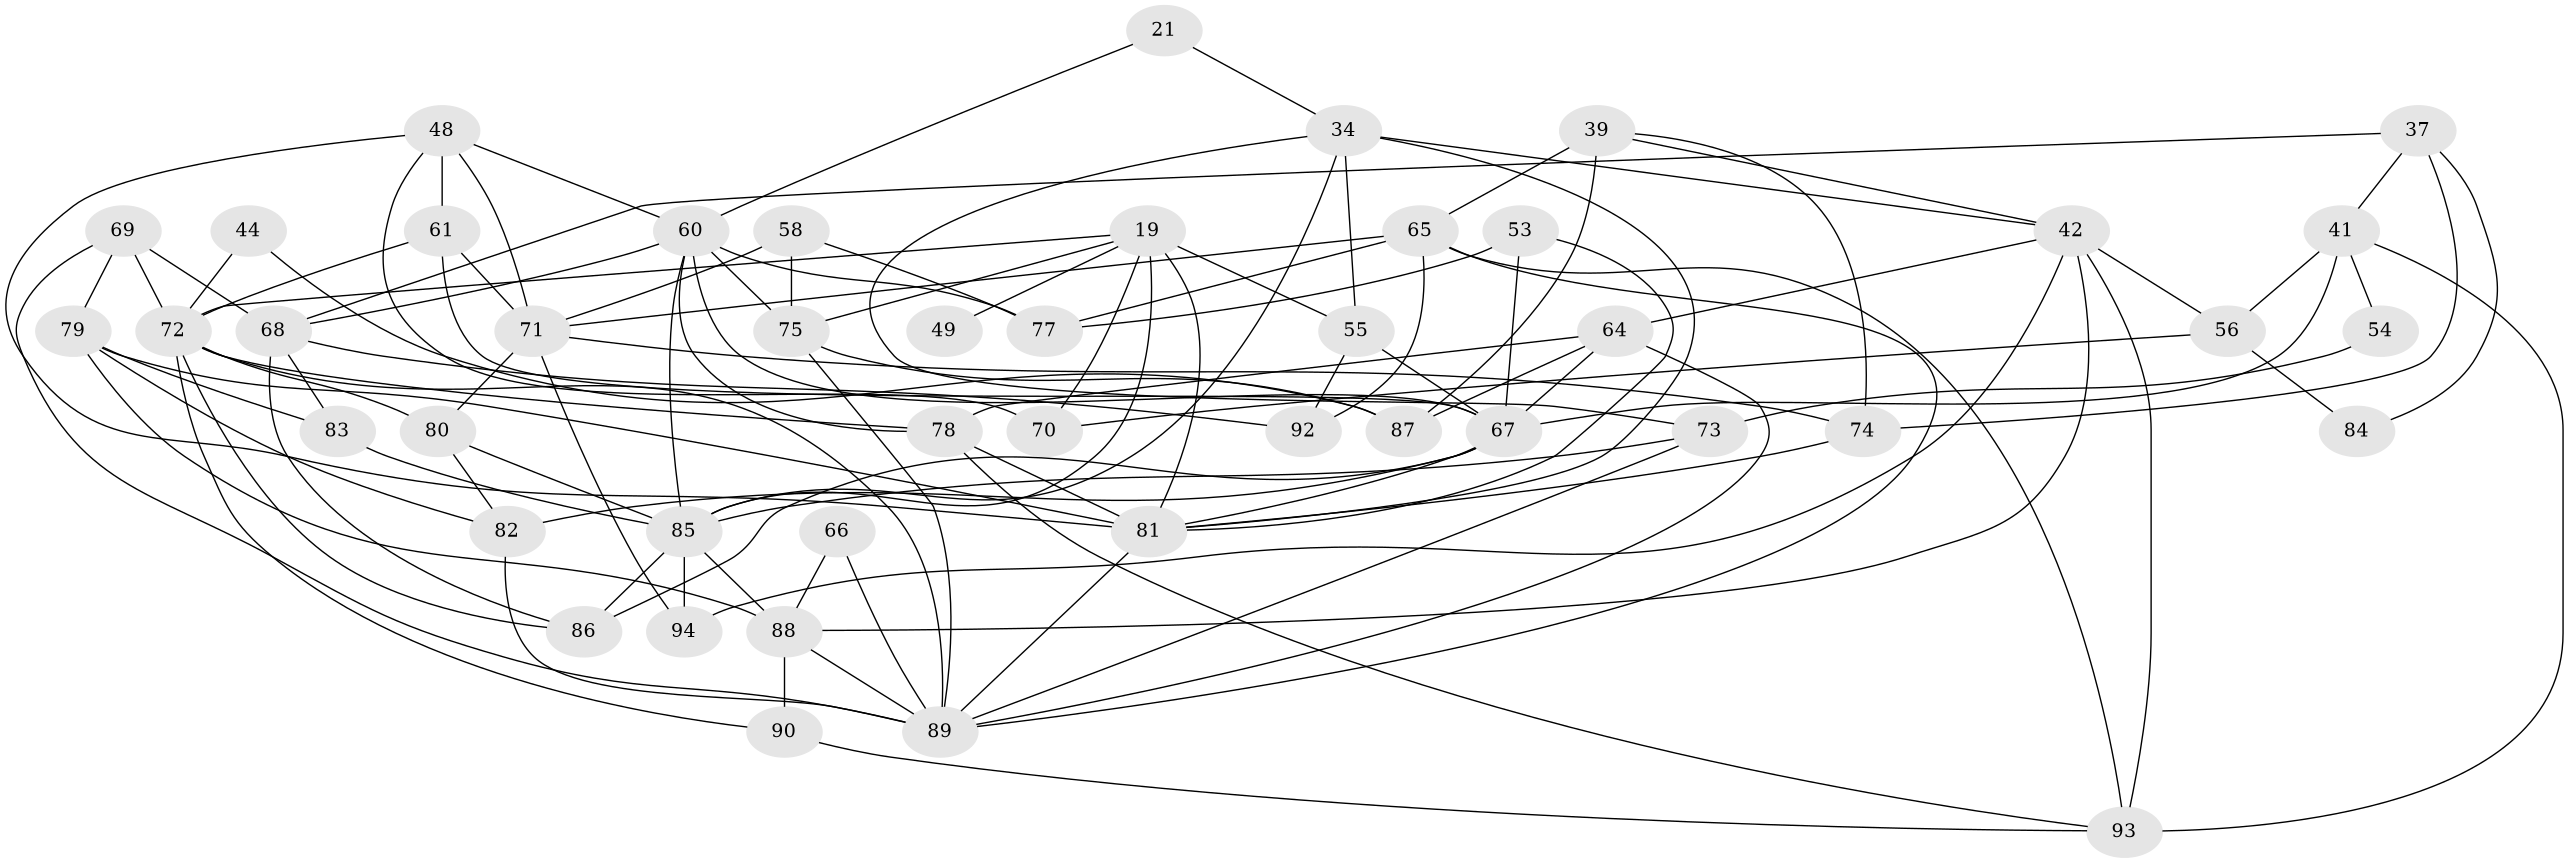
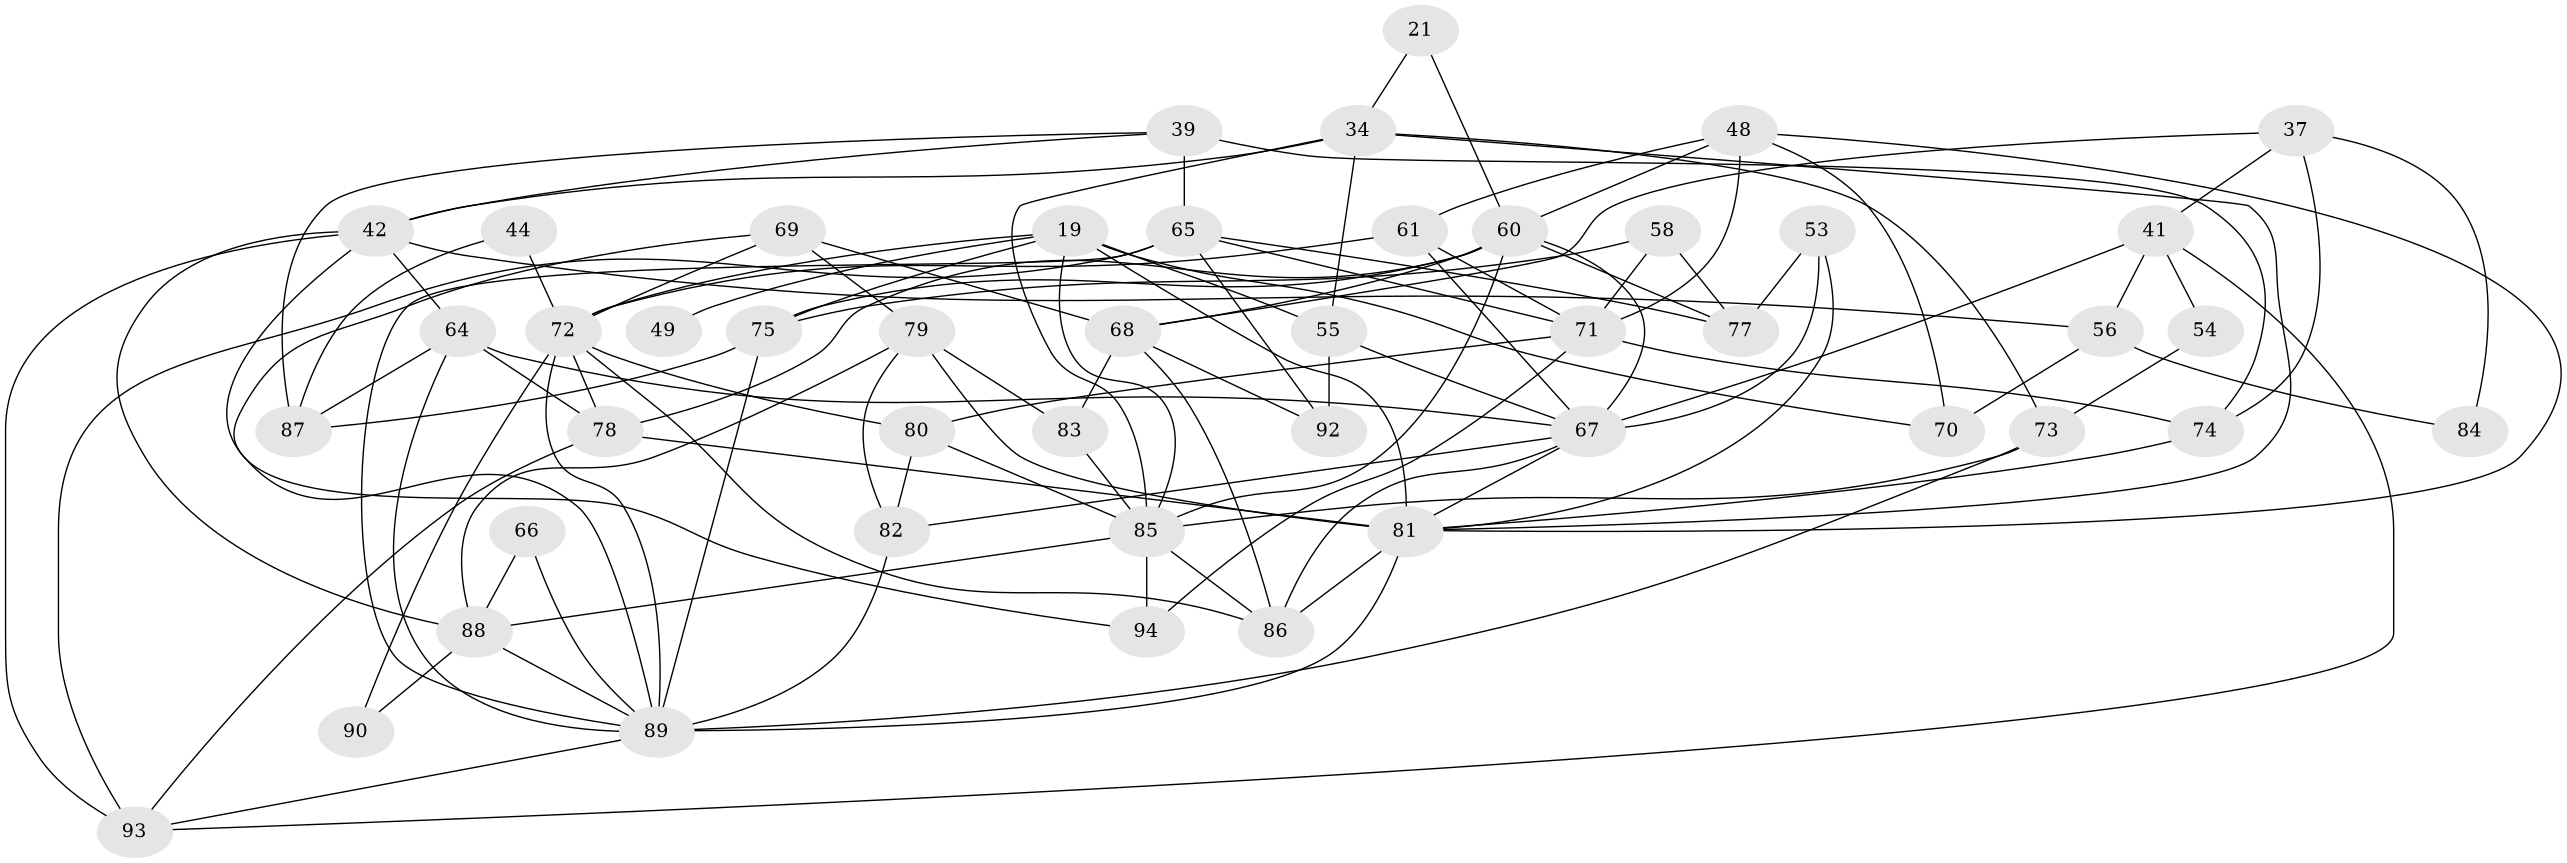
edge "81" -- "86": added
edge "90" -- "93": now "89" -- "93"
